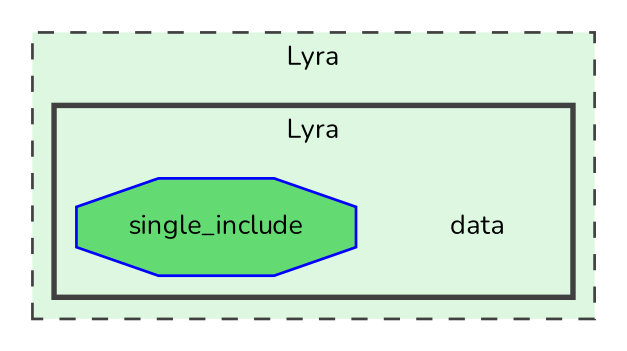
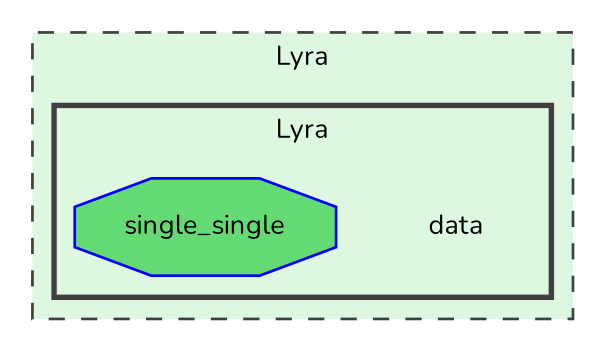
node "single_include": label "single_include" -> "single_single"
